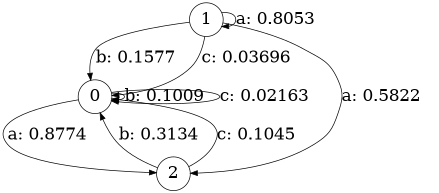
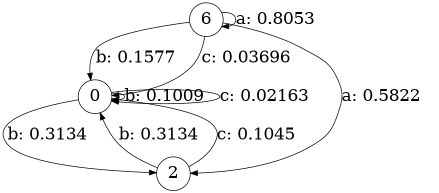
node "1": label "1" -> "6"
edge "0" -> "2": label "a: 0.8774   " -> "b: 0.3134   "
